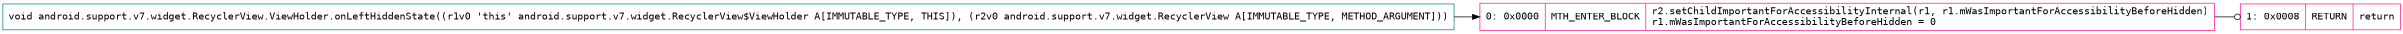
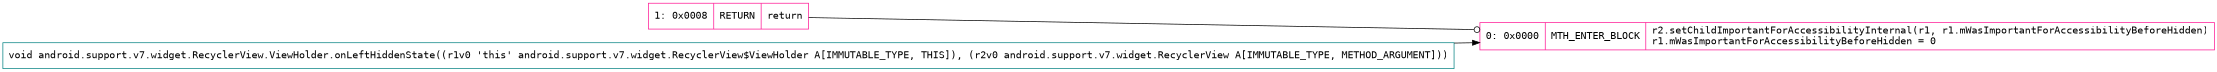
edge "0: 0x0000" -> "1: 0x0008": reversed
